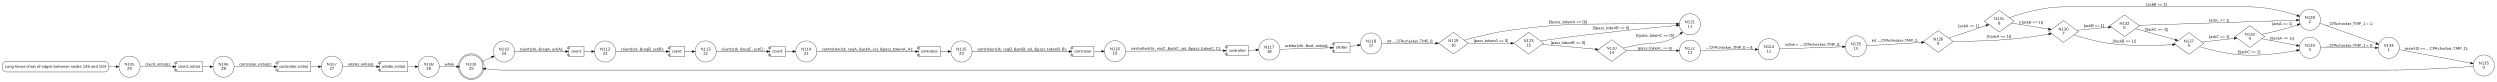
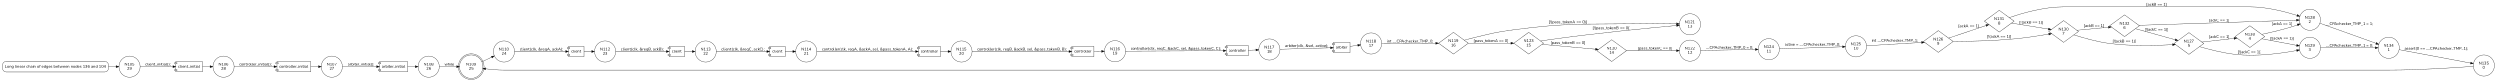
edge "N120 14" -> "N121 13": removed, label "[!(pass_tokenC == 0)]"
